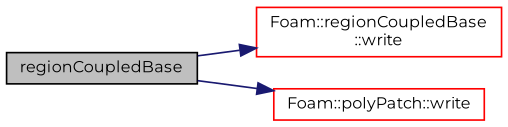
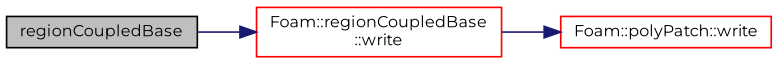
edge "regionCoupledBase" -> "Foam::polyPatch::write": now "Foam::regionCoupledBase ::write" -> "Foam::polyPatch::write"
